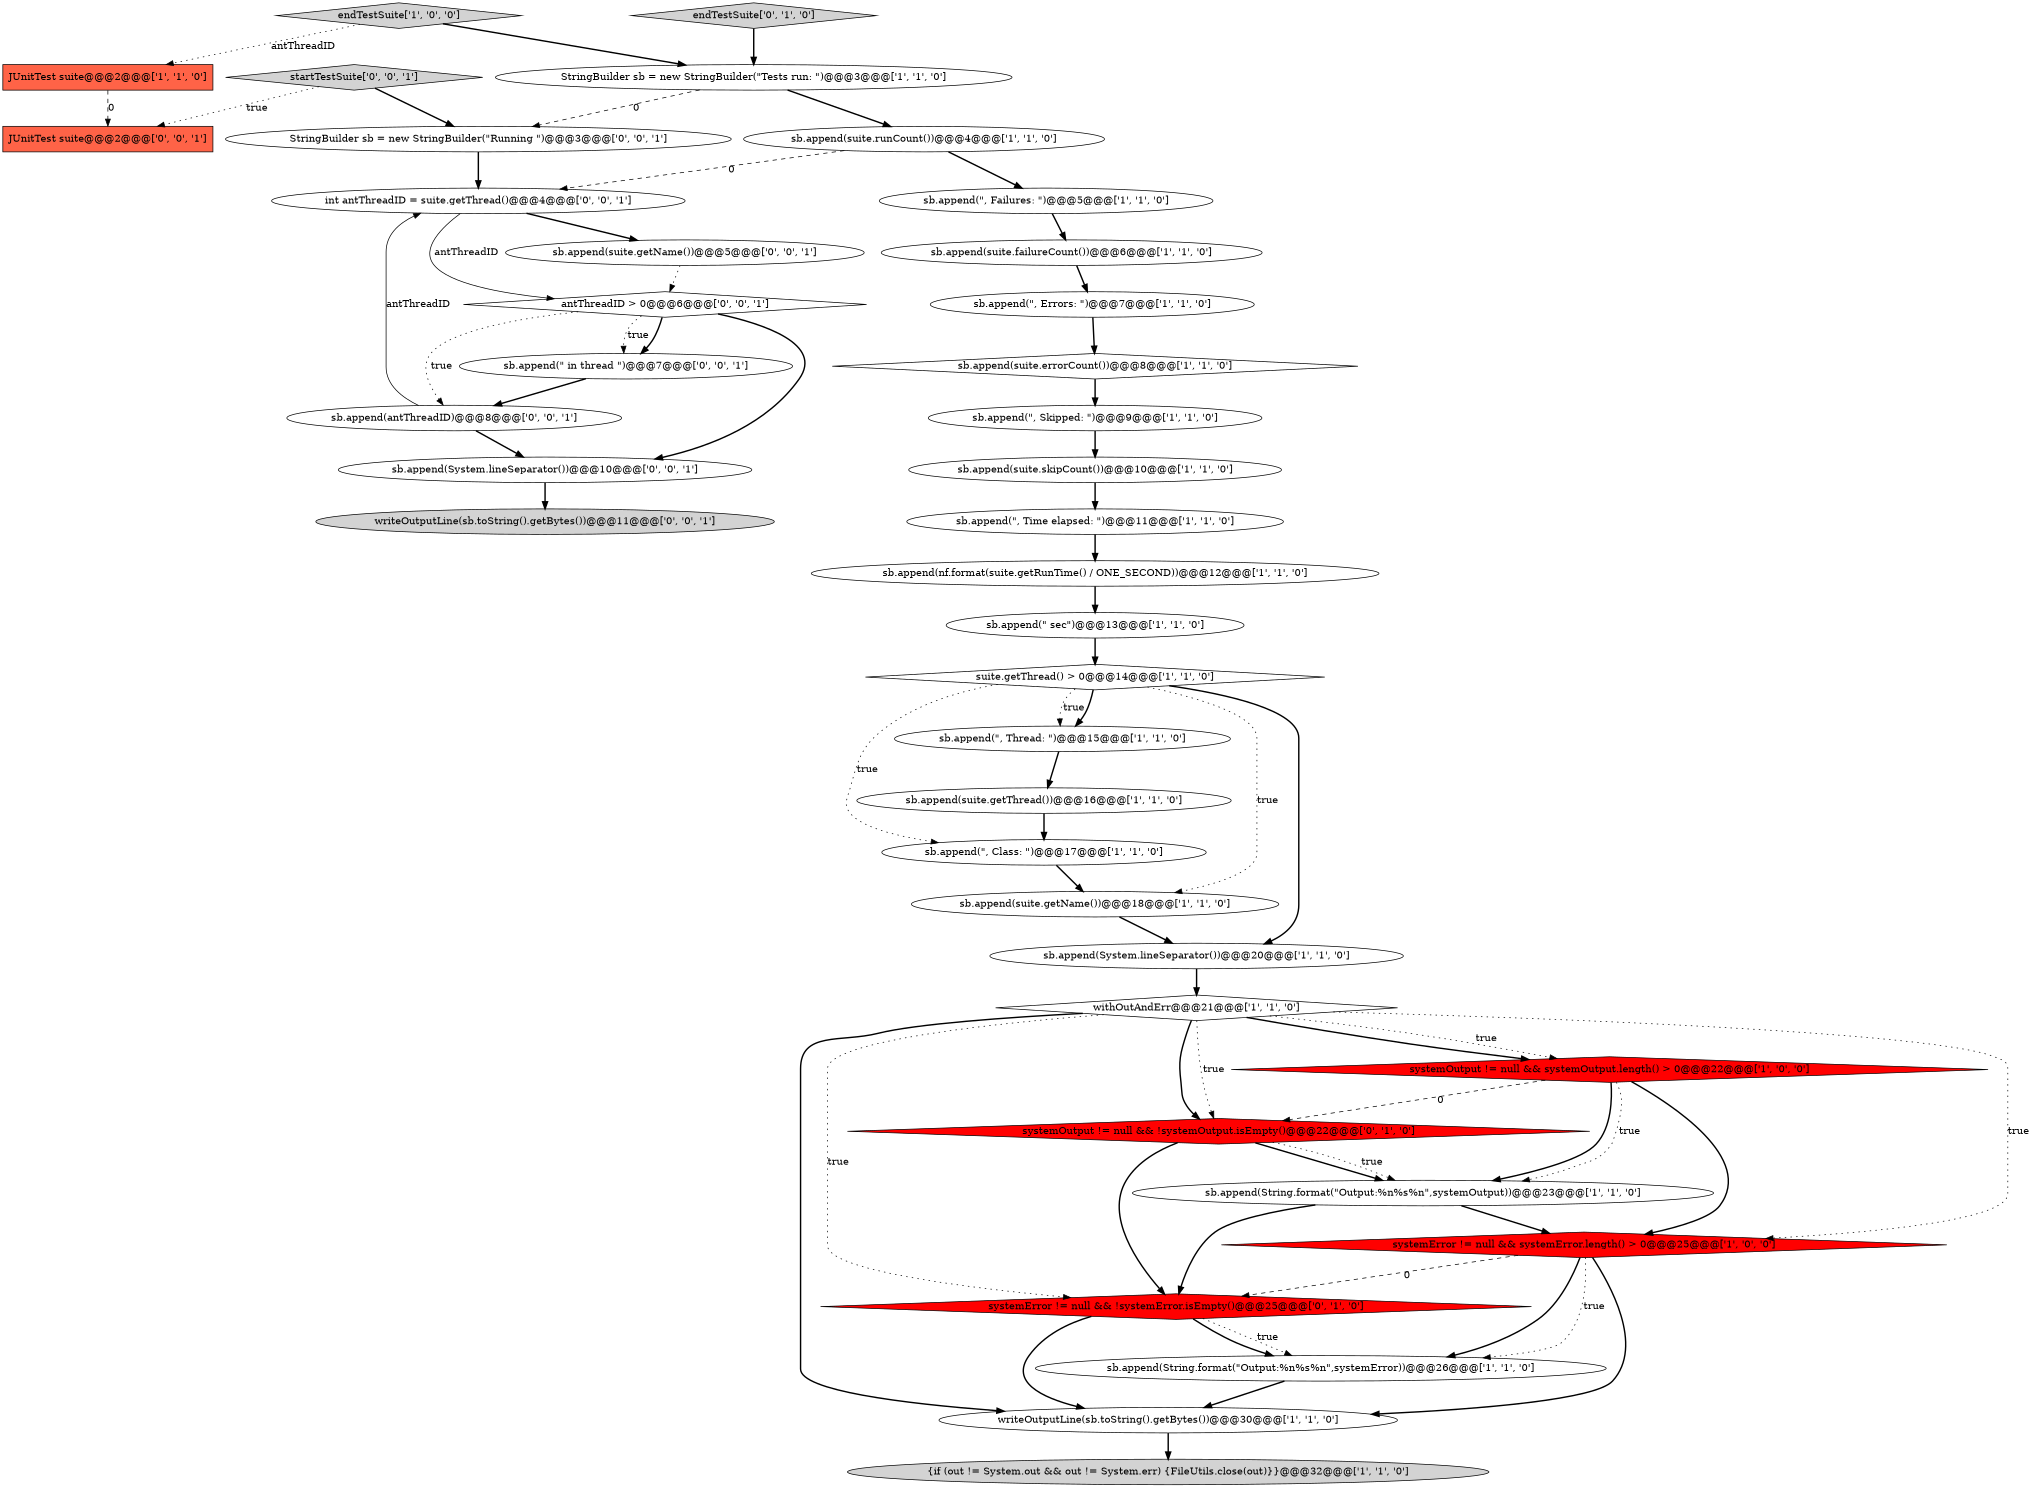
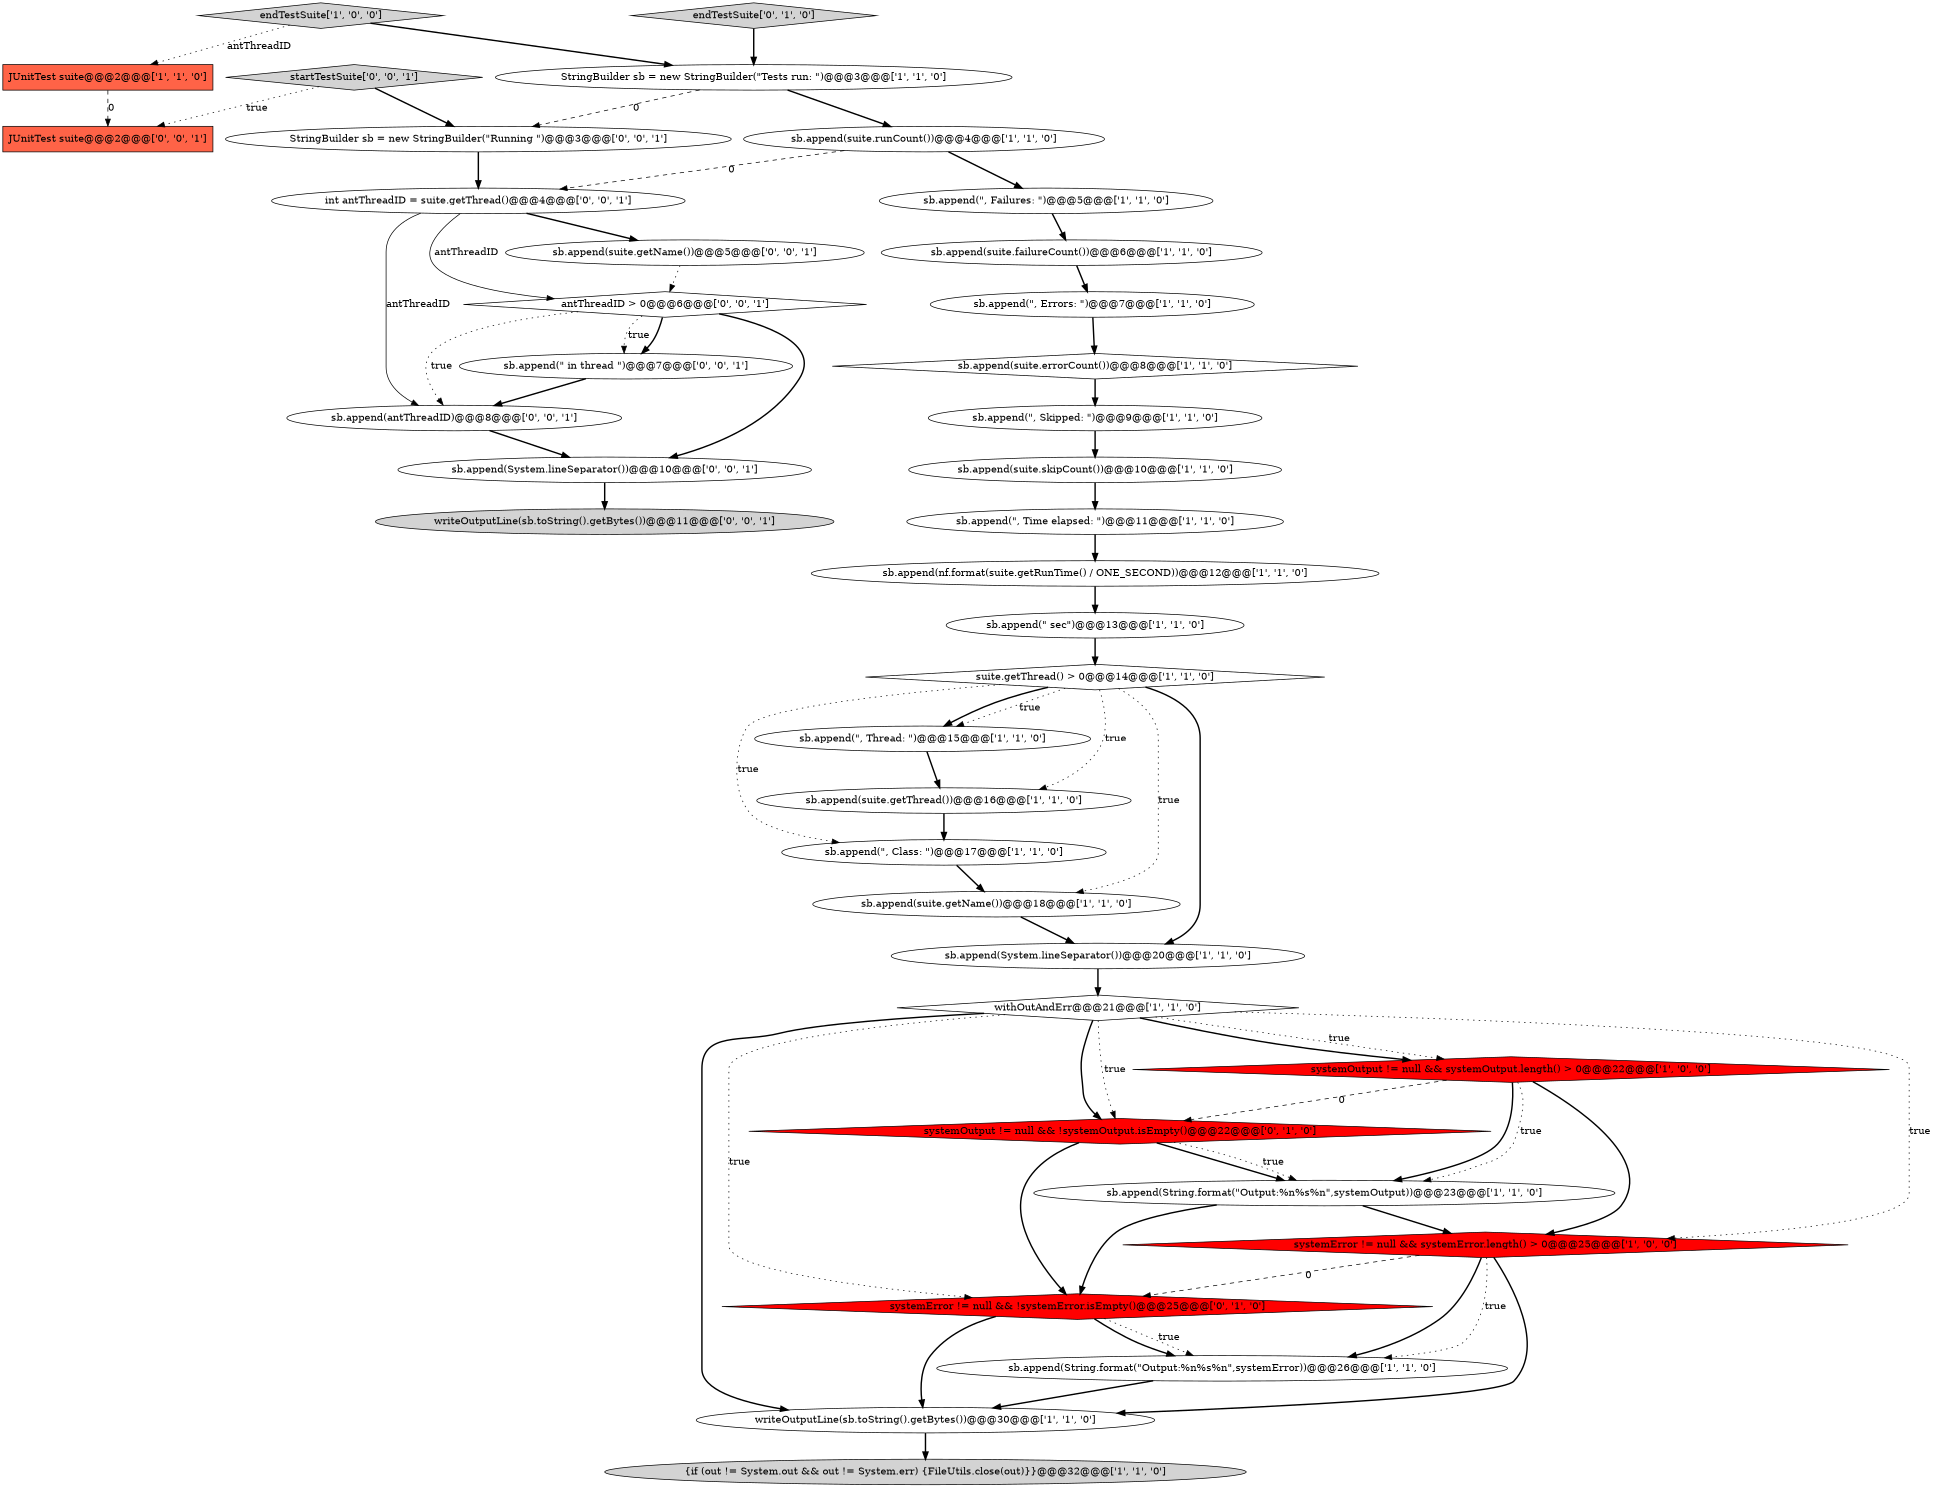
edge "sb.append(antThreadID)@@@8@@@['0', '0', '1']" -> "int antThreadID = suite.getThread()@@@4@@@['0', '0', '1']": reversed
edge "suite.getThread() > 0@@@14@@@['1', '1', '0']" -> "sb.append(suite.getThread())@@@16@@@['1', '1', '0']": added, label "true"
